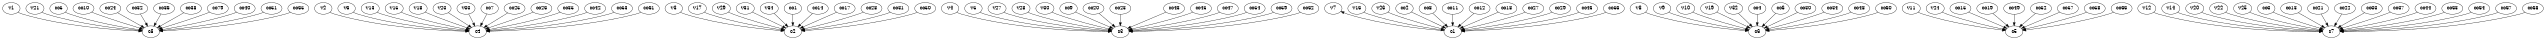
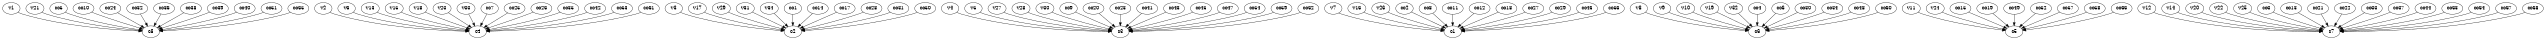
node "co79": label "co79" -> "co39"
node "co41": added
edge "c1" -> "v7": reversed
